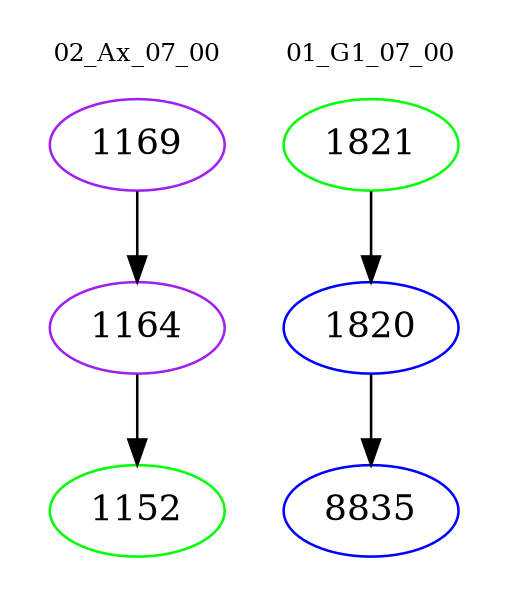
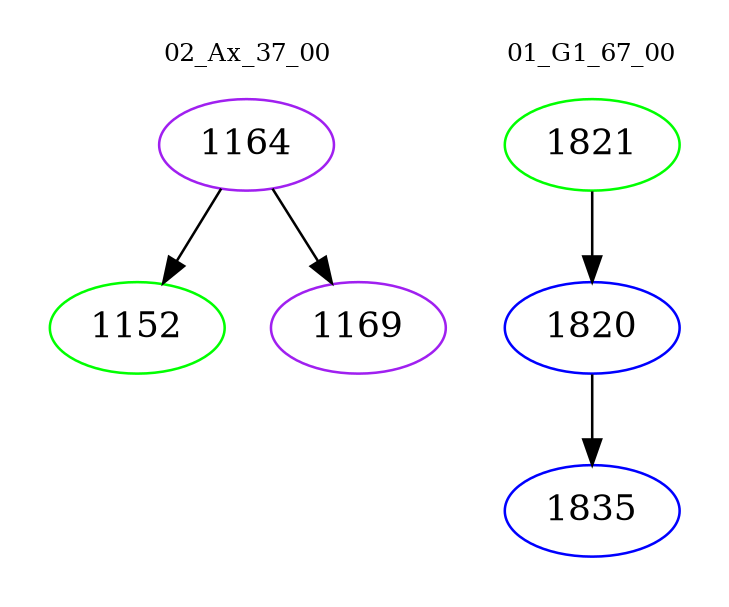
cluster "02_Ax_07_00": label "02_Ax_07_00" -> "02_Ax_37_00"
cluster "01_G1_07_00": label "01_G1_07_00" -> "01_G1_67_00"
edge "1169" -> "1164": reversed
node "8835": label "8835" -> "1835"
